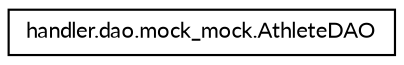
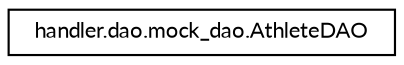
node "handler.dao.mock_mock.AthleteDAO": label "handler.dao.mock_mock.AthleteDAO" -> "handler.dao.mock_dao.AthleteDAO"
